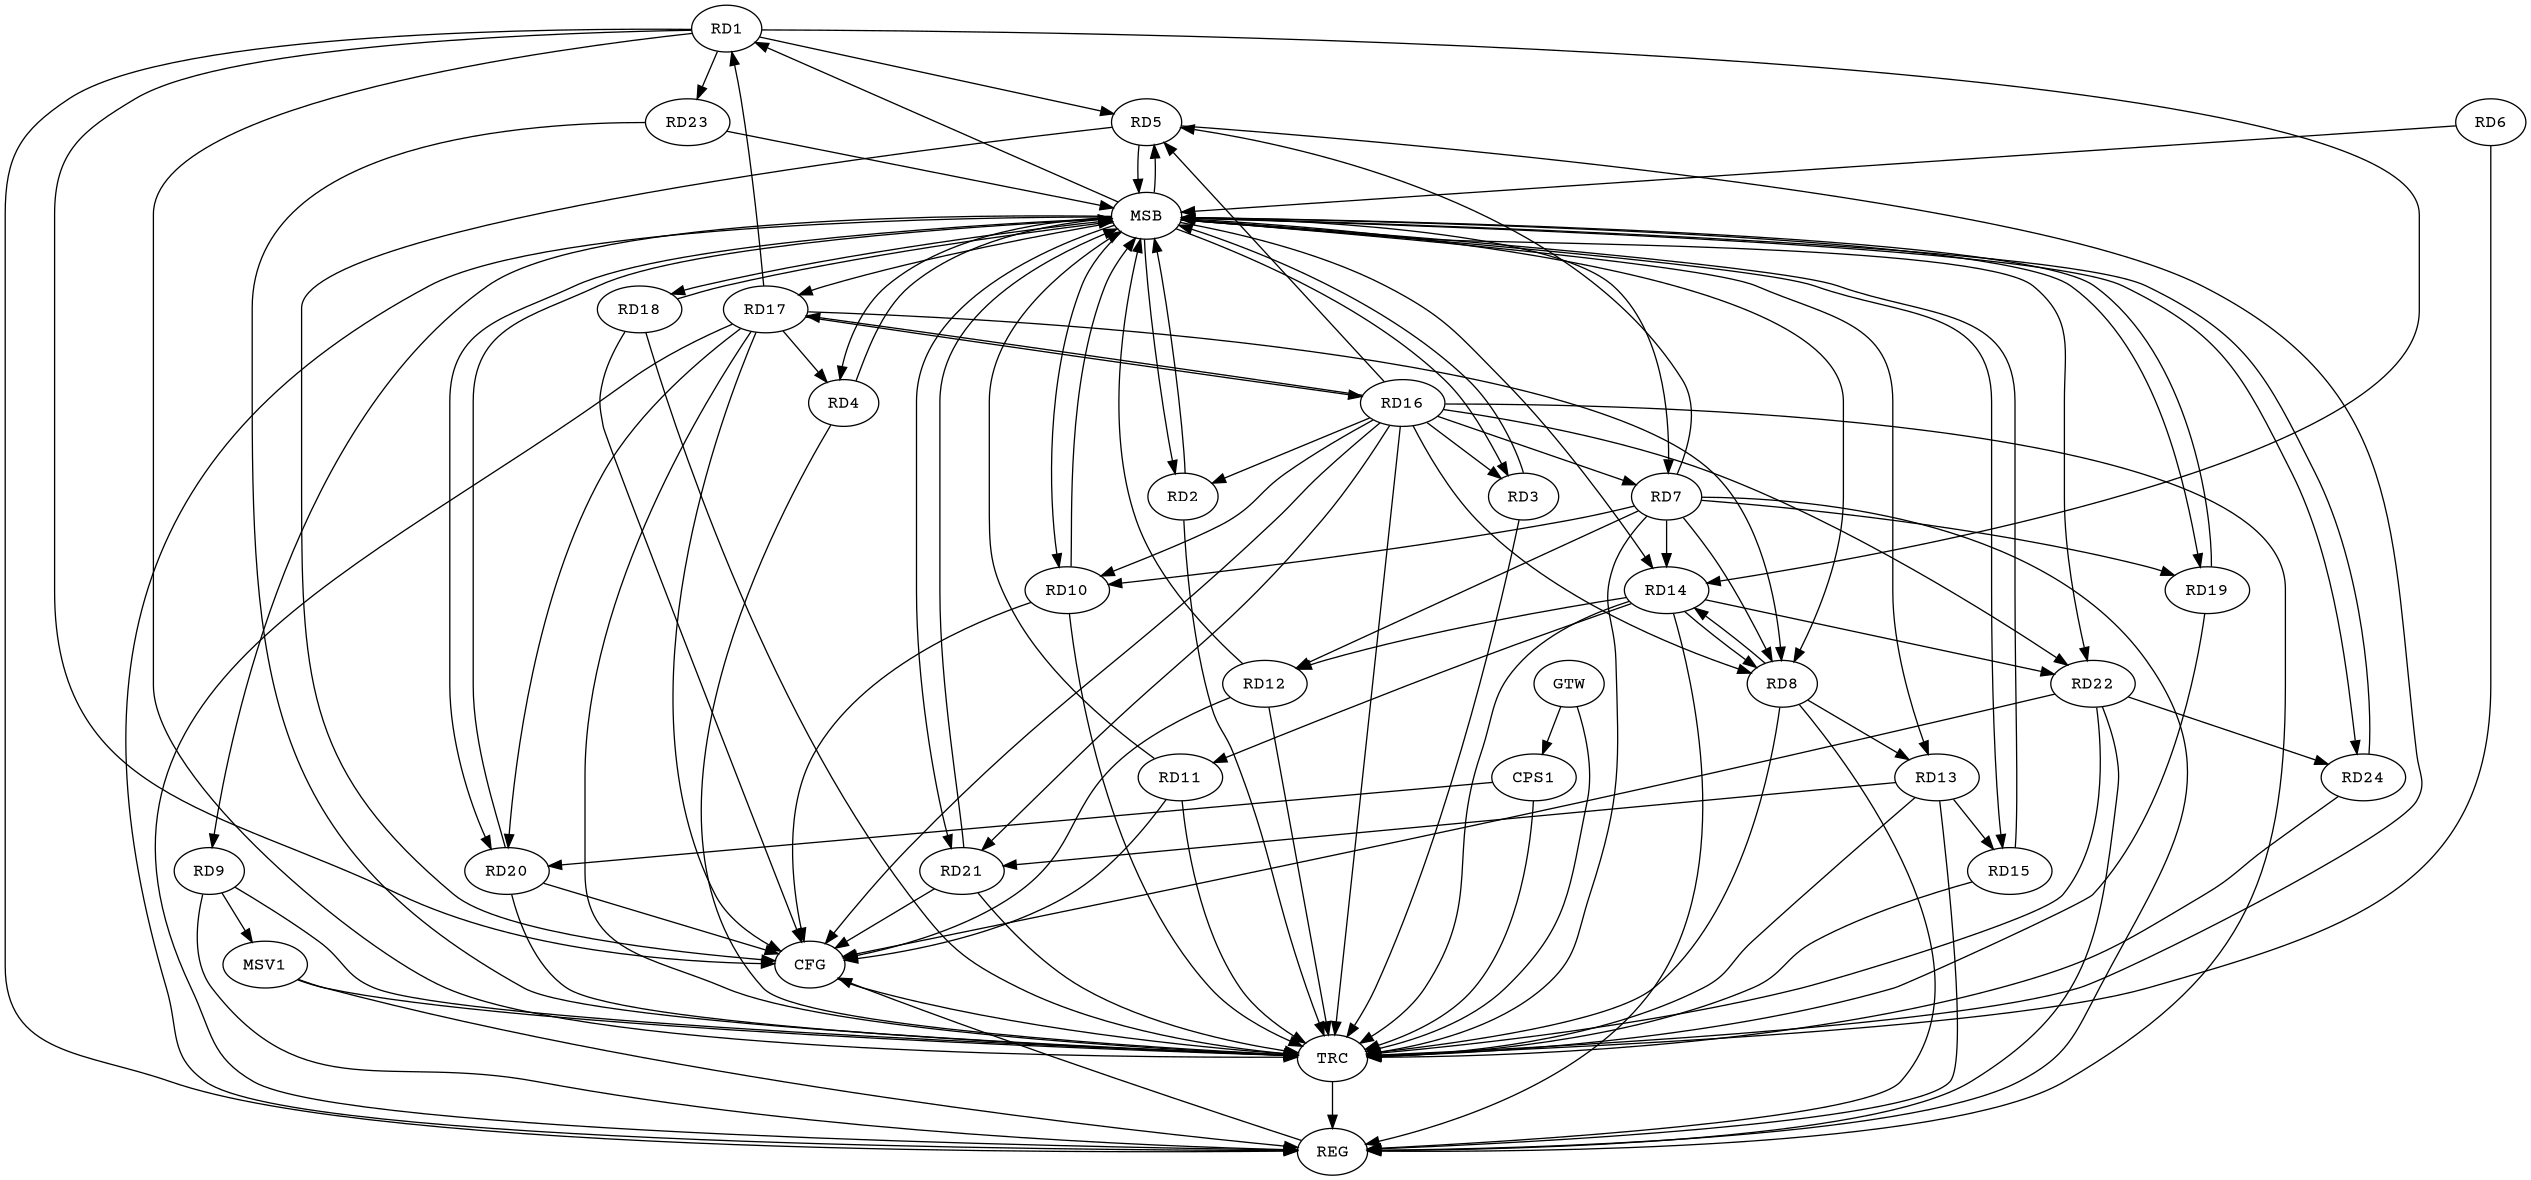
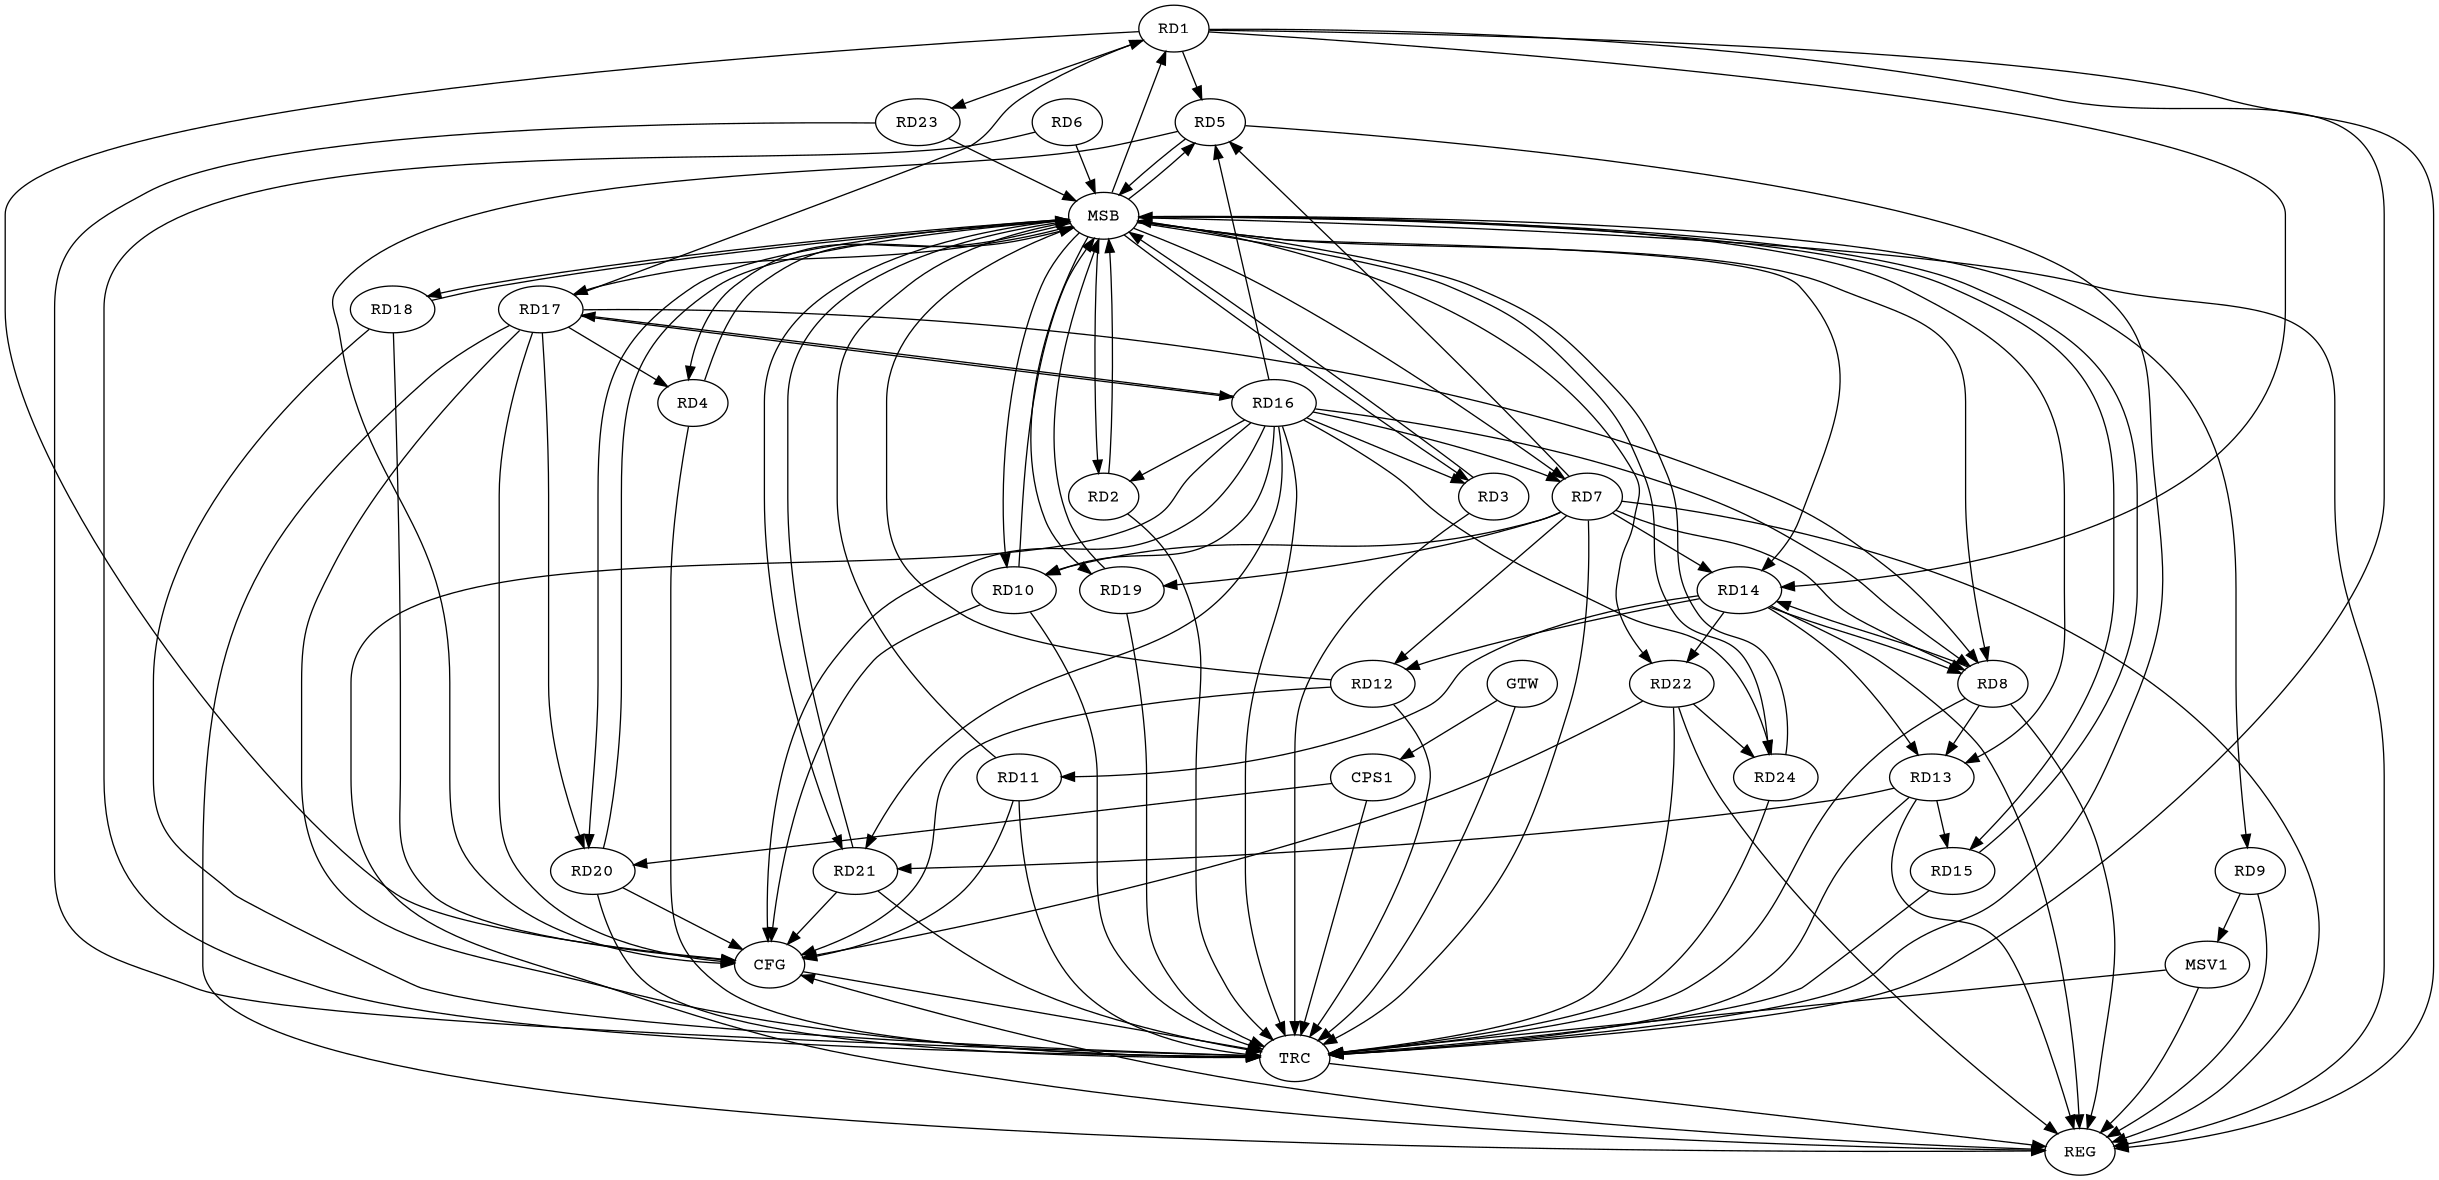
edge "RD16" -> "RD22": now "RD16" -> "RD24"
edge "RD14" -> "TRC": now "RD14" -> "RD13"
edge "RD9" -> "TRC": removed
